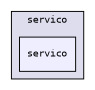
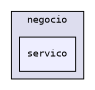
cluster "servico": label "servico" -> "negocio"
